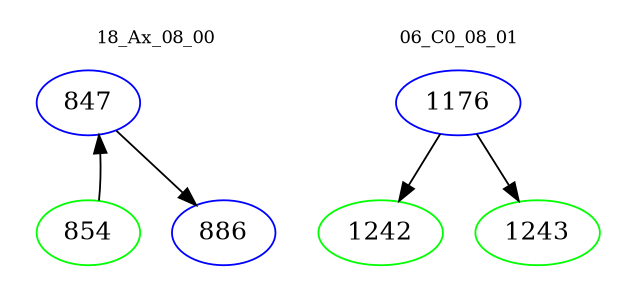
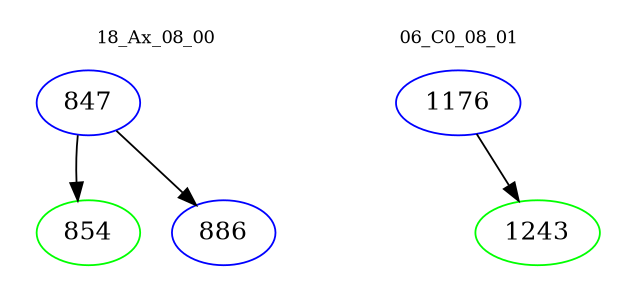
edge "854" -> "847": reversed
node "1242": removed
